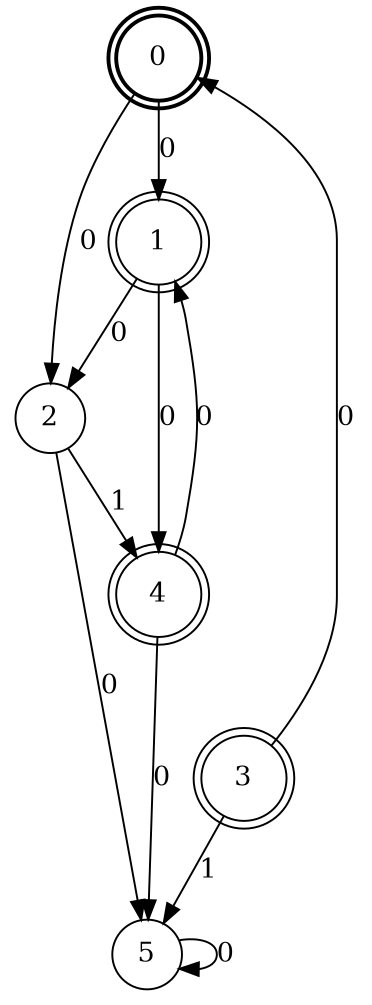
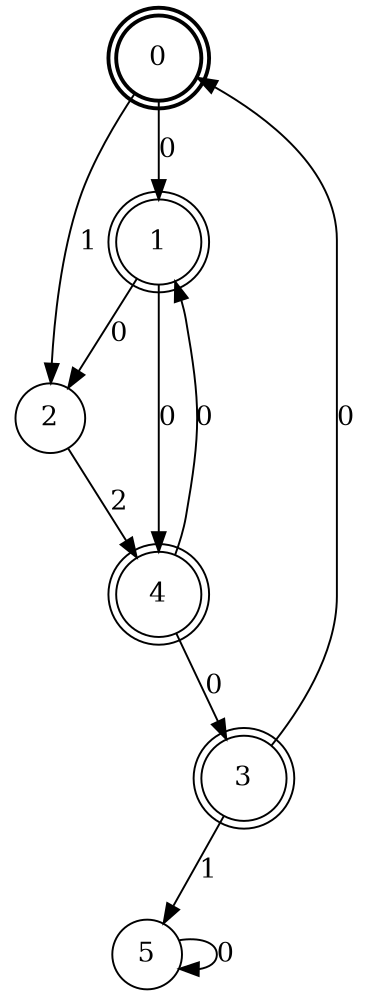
edge "0" -> "2": label "0" -> "1"
edge "2" -> "4": label "1" -> "2"
edge "2" -> "5": removed, label "0"
edge "4" -> "5": now "4" -> "3"
